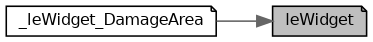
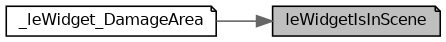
node "leWidget": label "leWidget" -> "leWidgetIsInScene"
